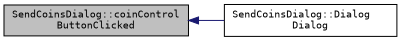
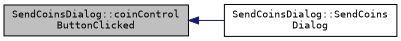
node "SendCoinsDialog::Dialog Dialog": label "SendCoinsDialog::Dialog Dialog" -> "SendCoinsDialog::SendCoins Dialog"
